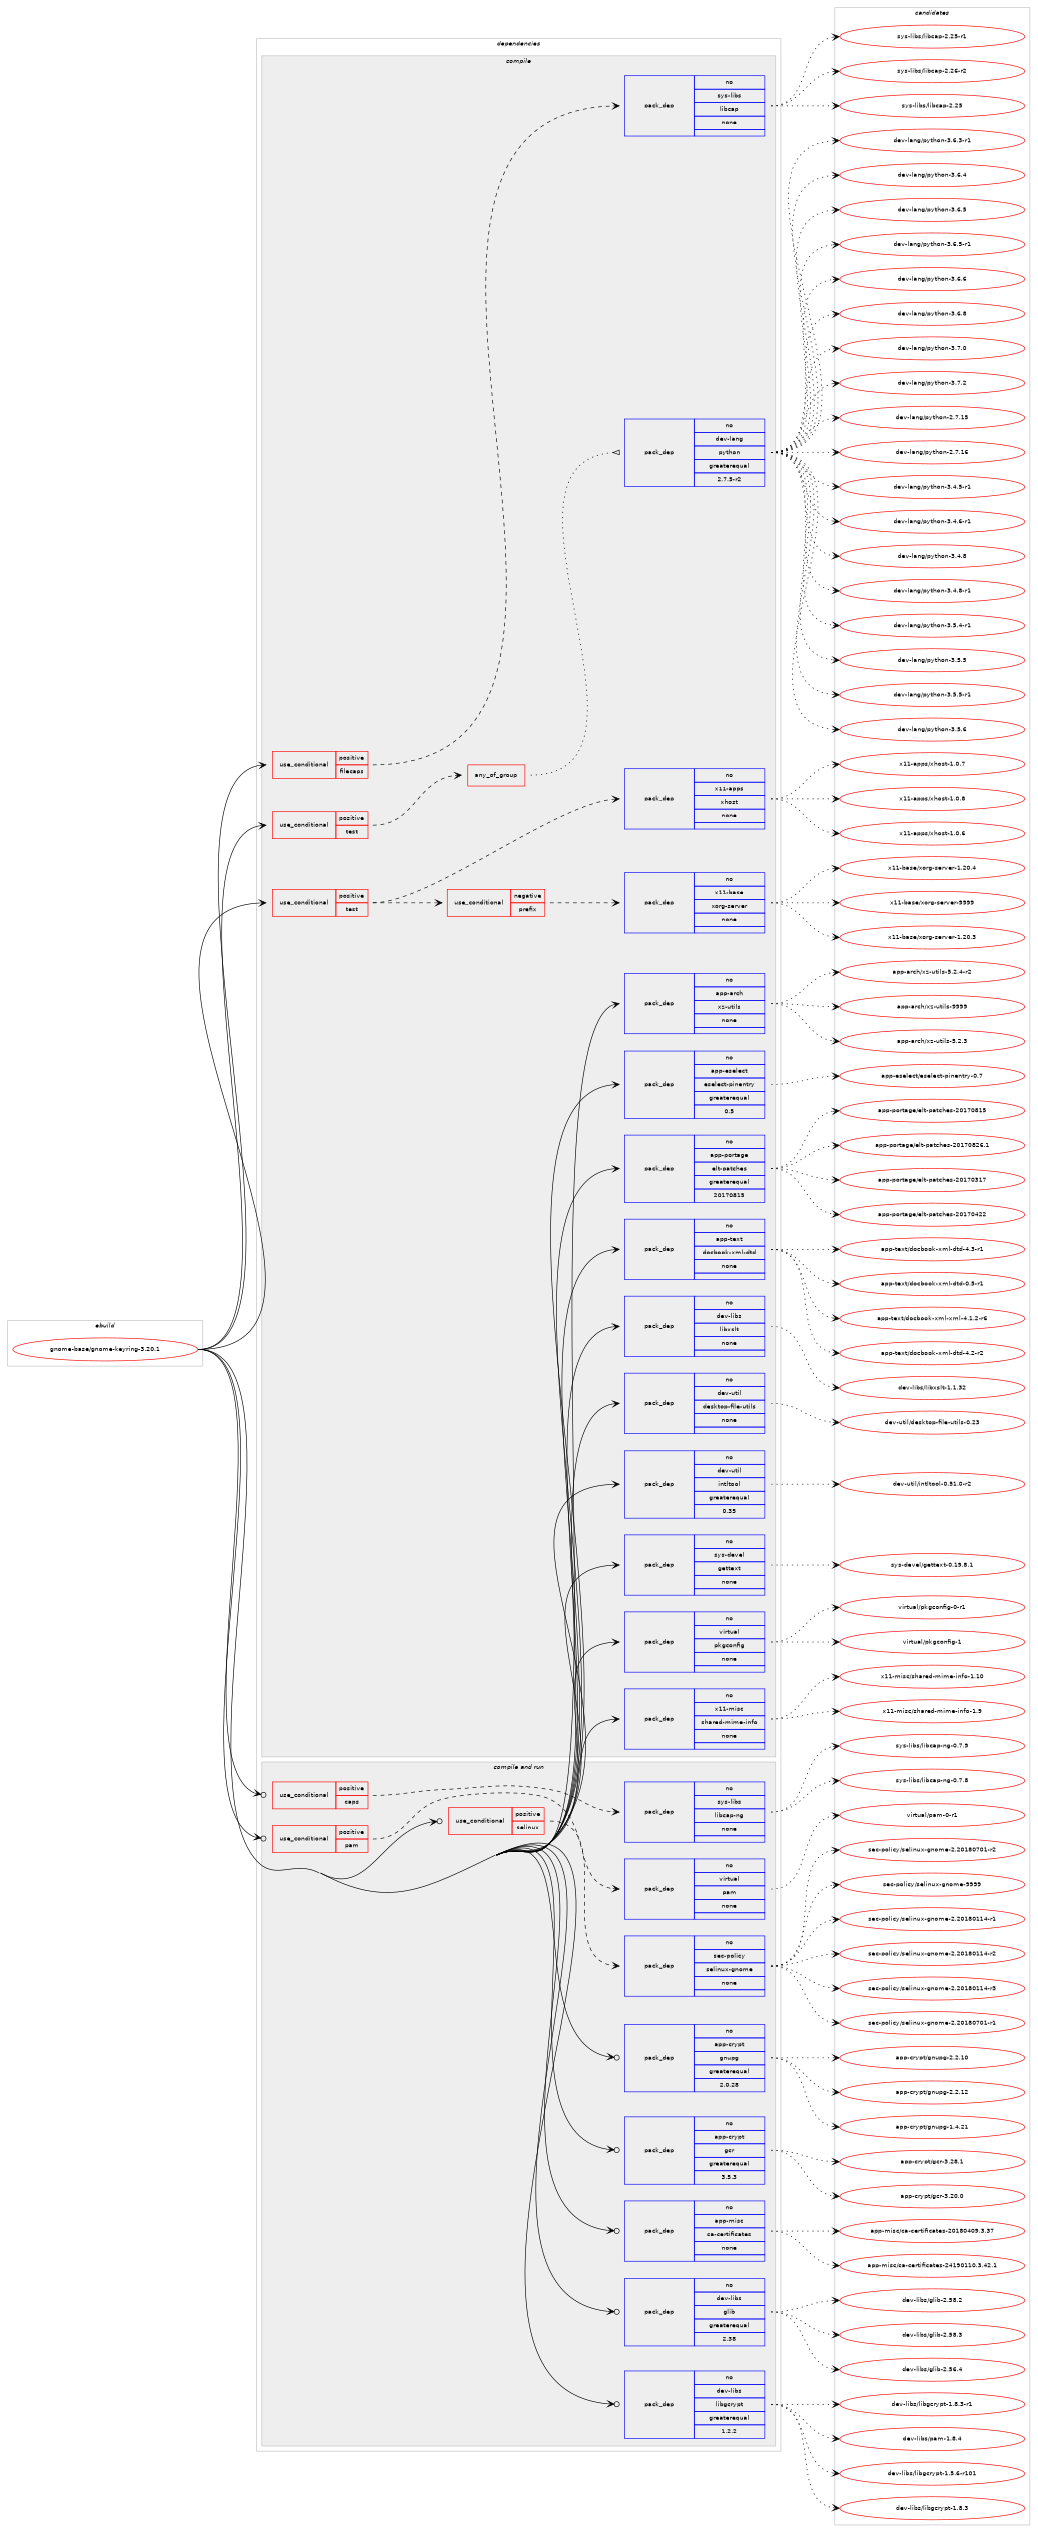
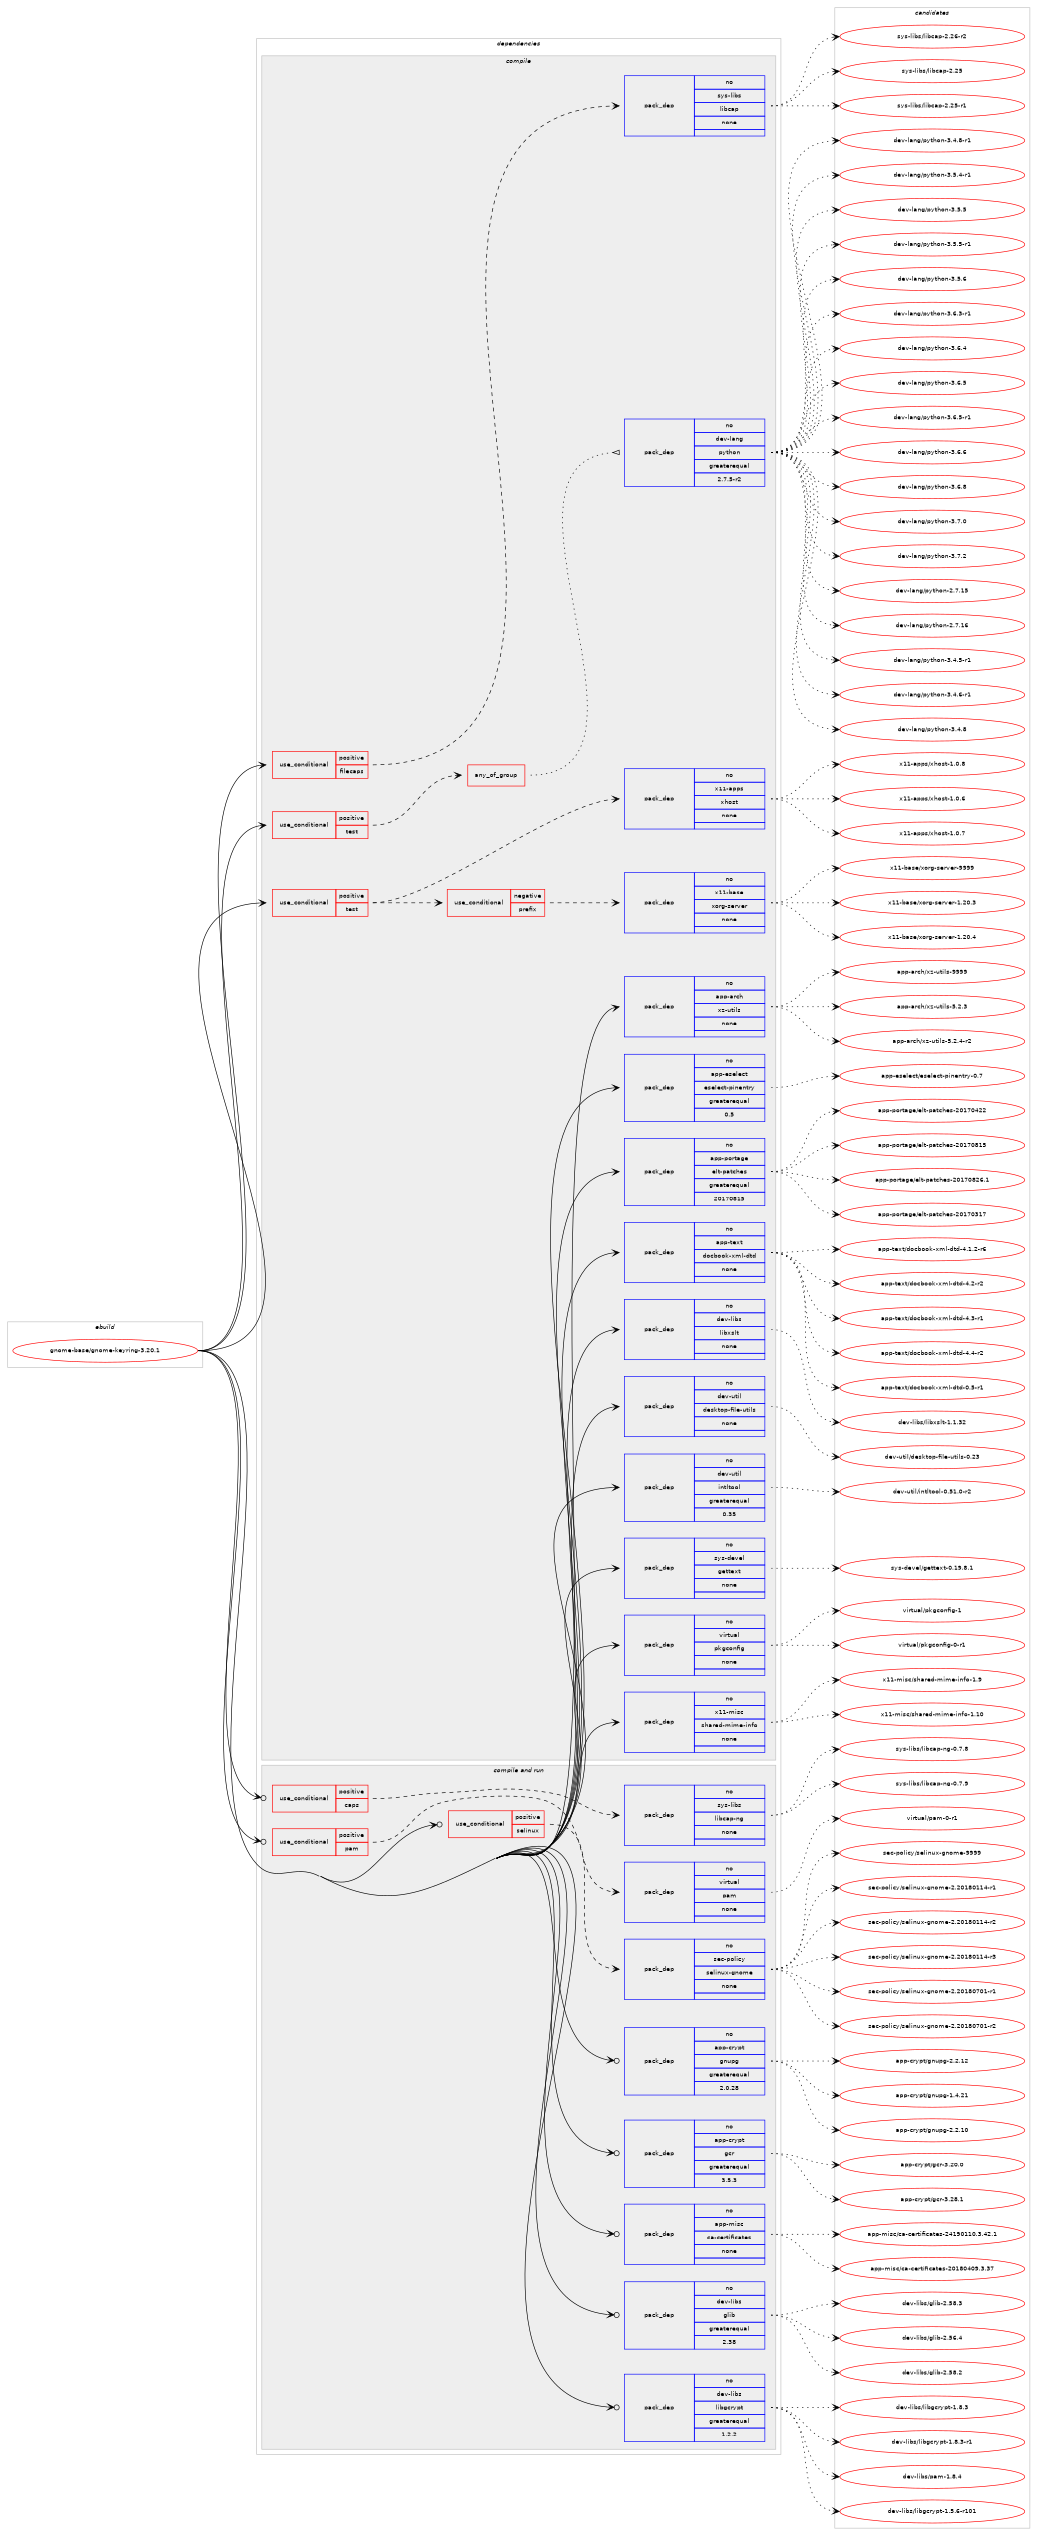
node "app-text/docbook-xml-xml-4.1.2-r6": label "app-text/docbook-xml-xml-4.1.2-r6" -> "app-text/docbook-xml-dtd-4.1.2-r6"
node "app-text/docbook-xml-dtd-4.4-r2": added
